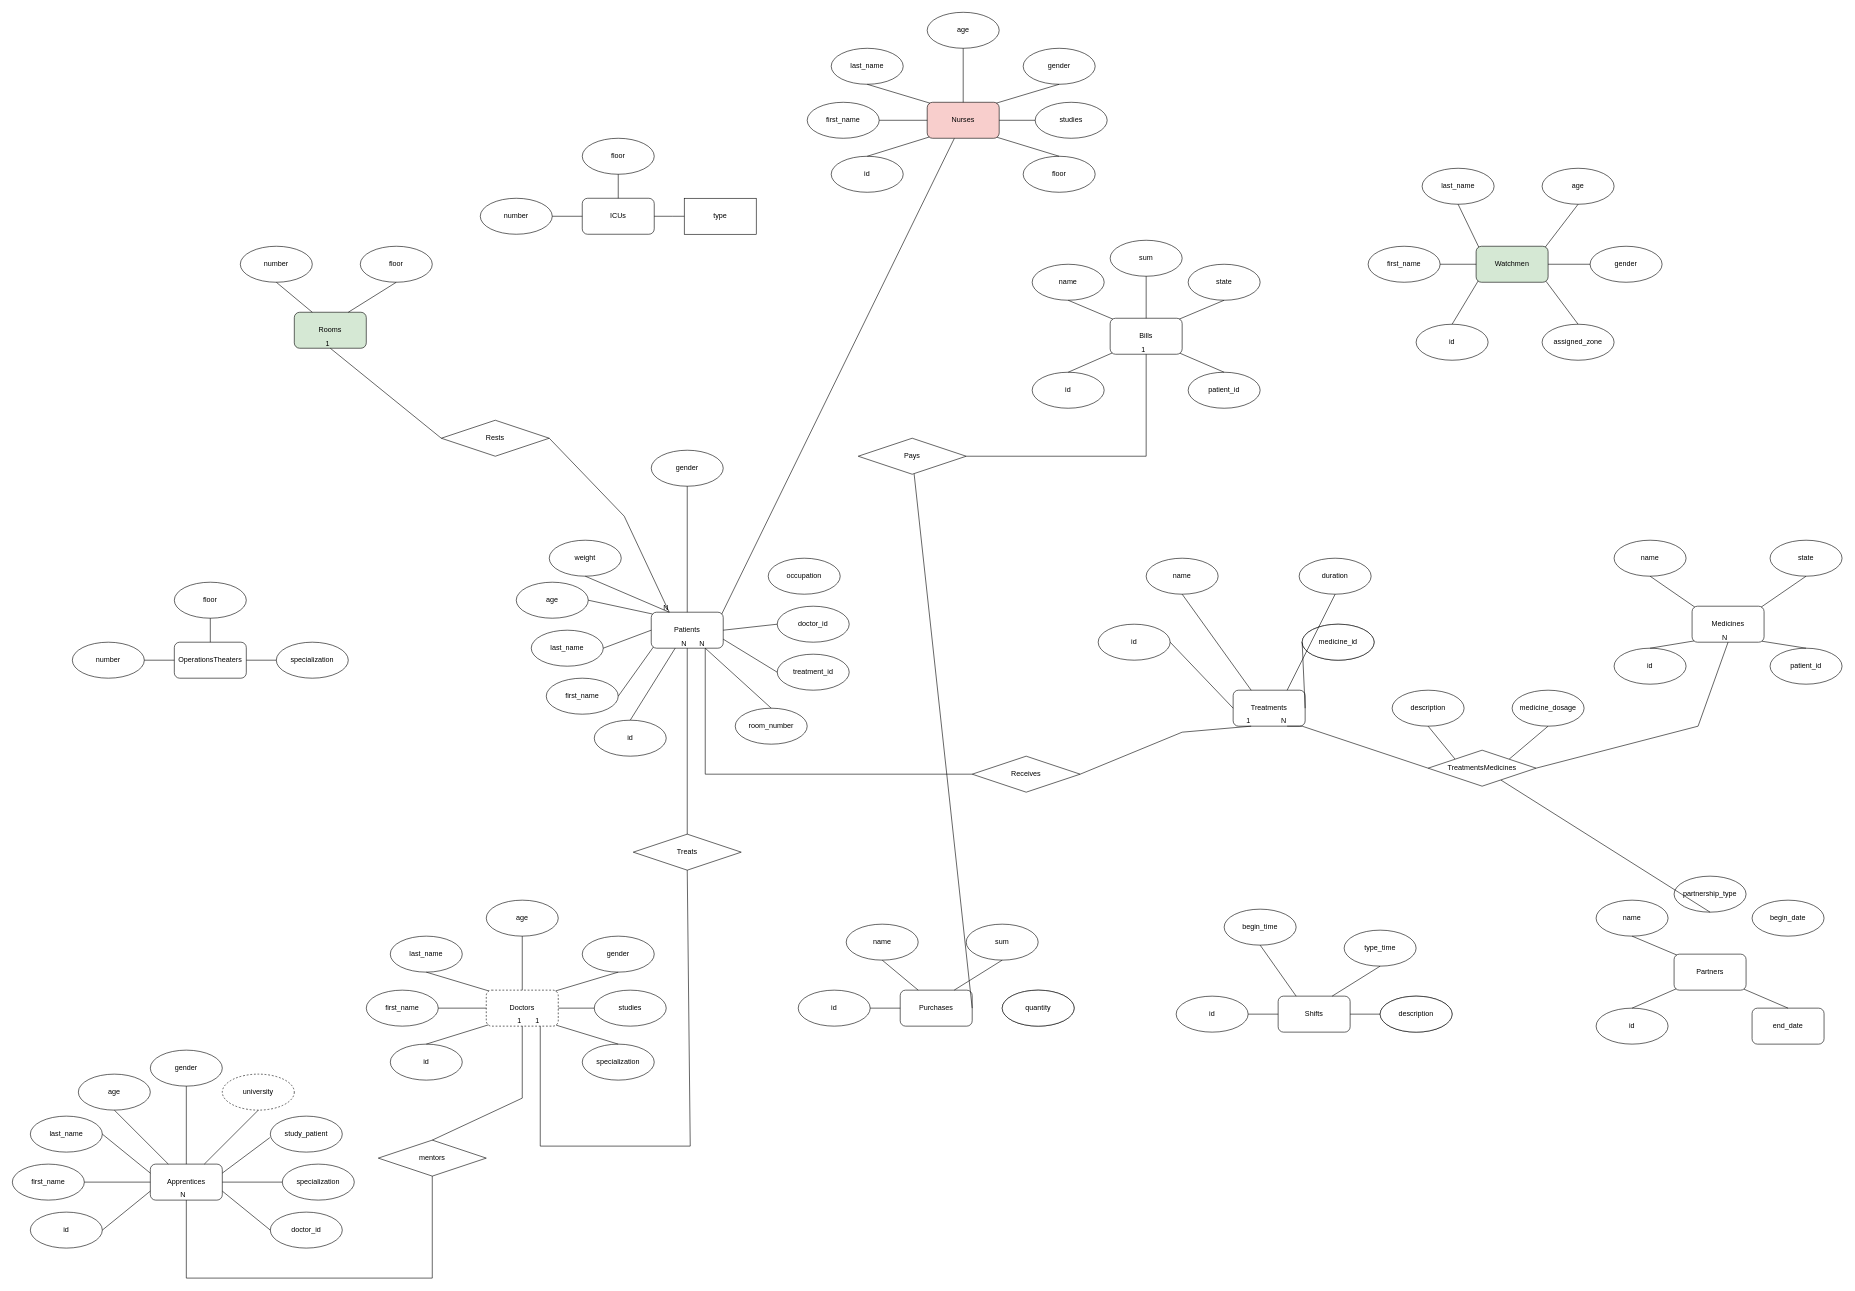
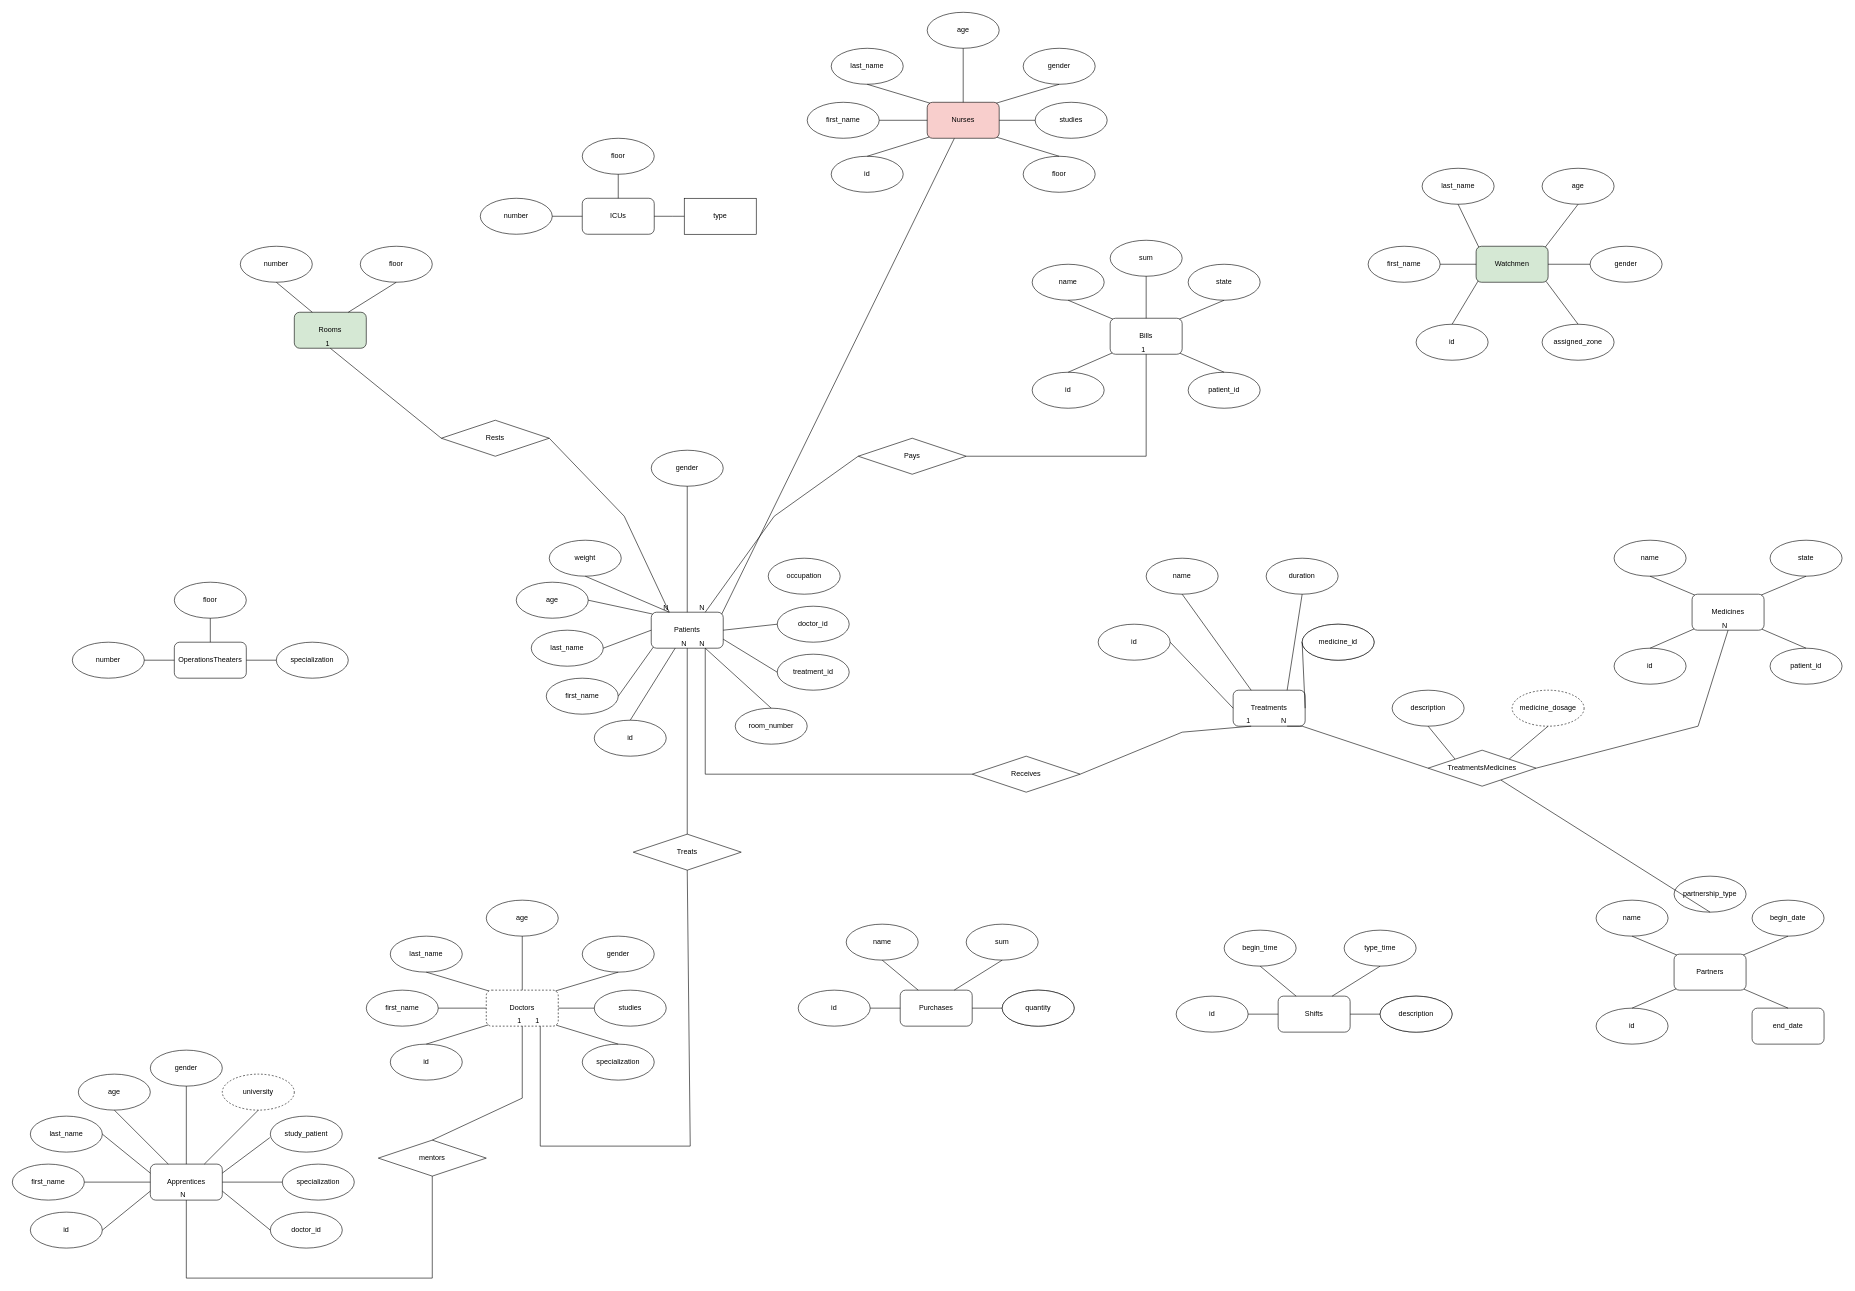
edge "Pays" -- "Patients": added, label "N"
node "duration": moved (1335, 576) -> (1302, 576)
node "Medicines": moved (1728, 624) -> (1728, 612)
node "medicine_dosage": style solid -> dashed
edge "Pays" -- "Purchases": now "quantity" -- "Purchases"
node "begin_time": moved (1260, 927) -> (1260, 948)
edge "begin_date" -- "Partners": added
